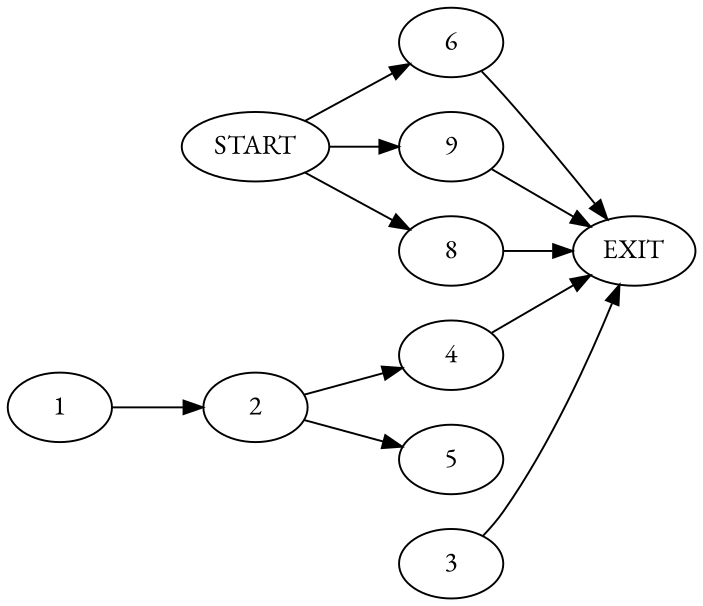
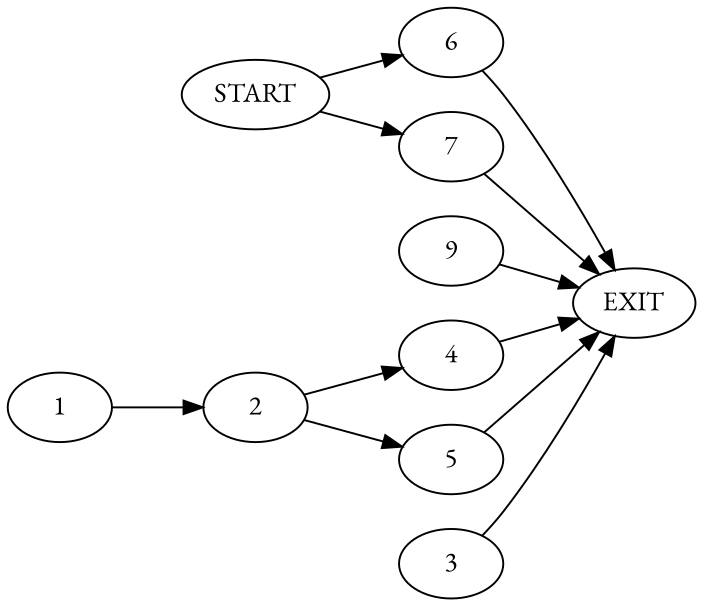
edge "START" -> "9": removed
node "8": label "8" -> "7"
edge "5" -> "EXIT": added
